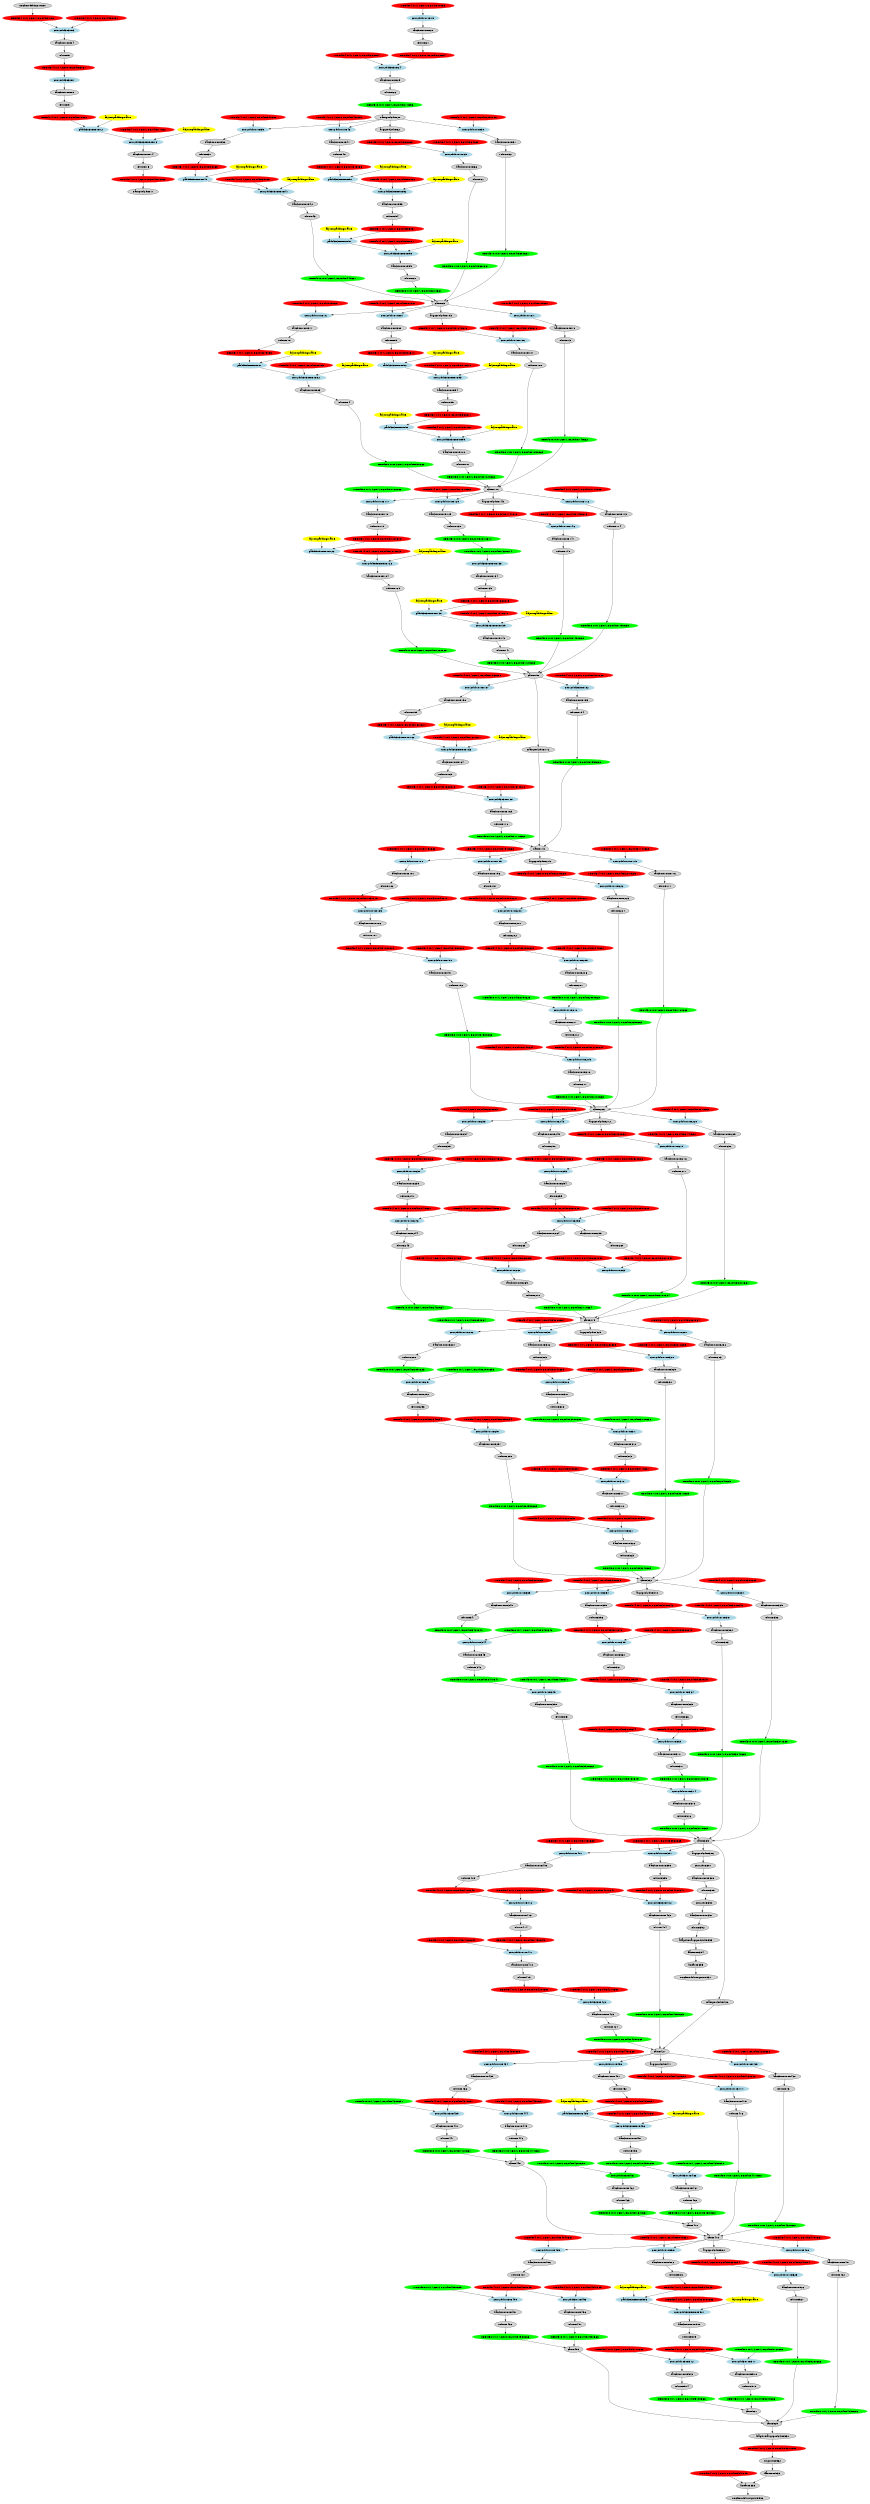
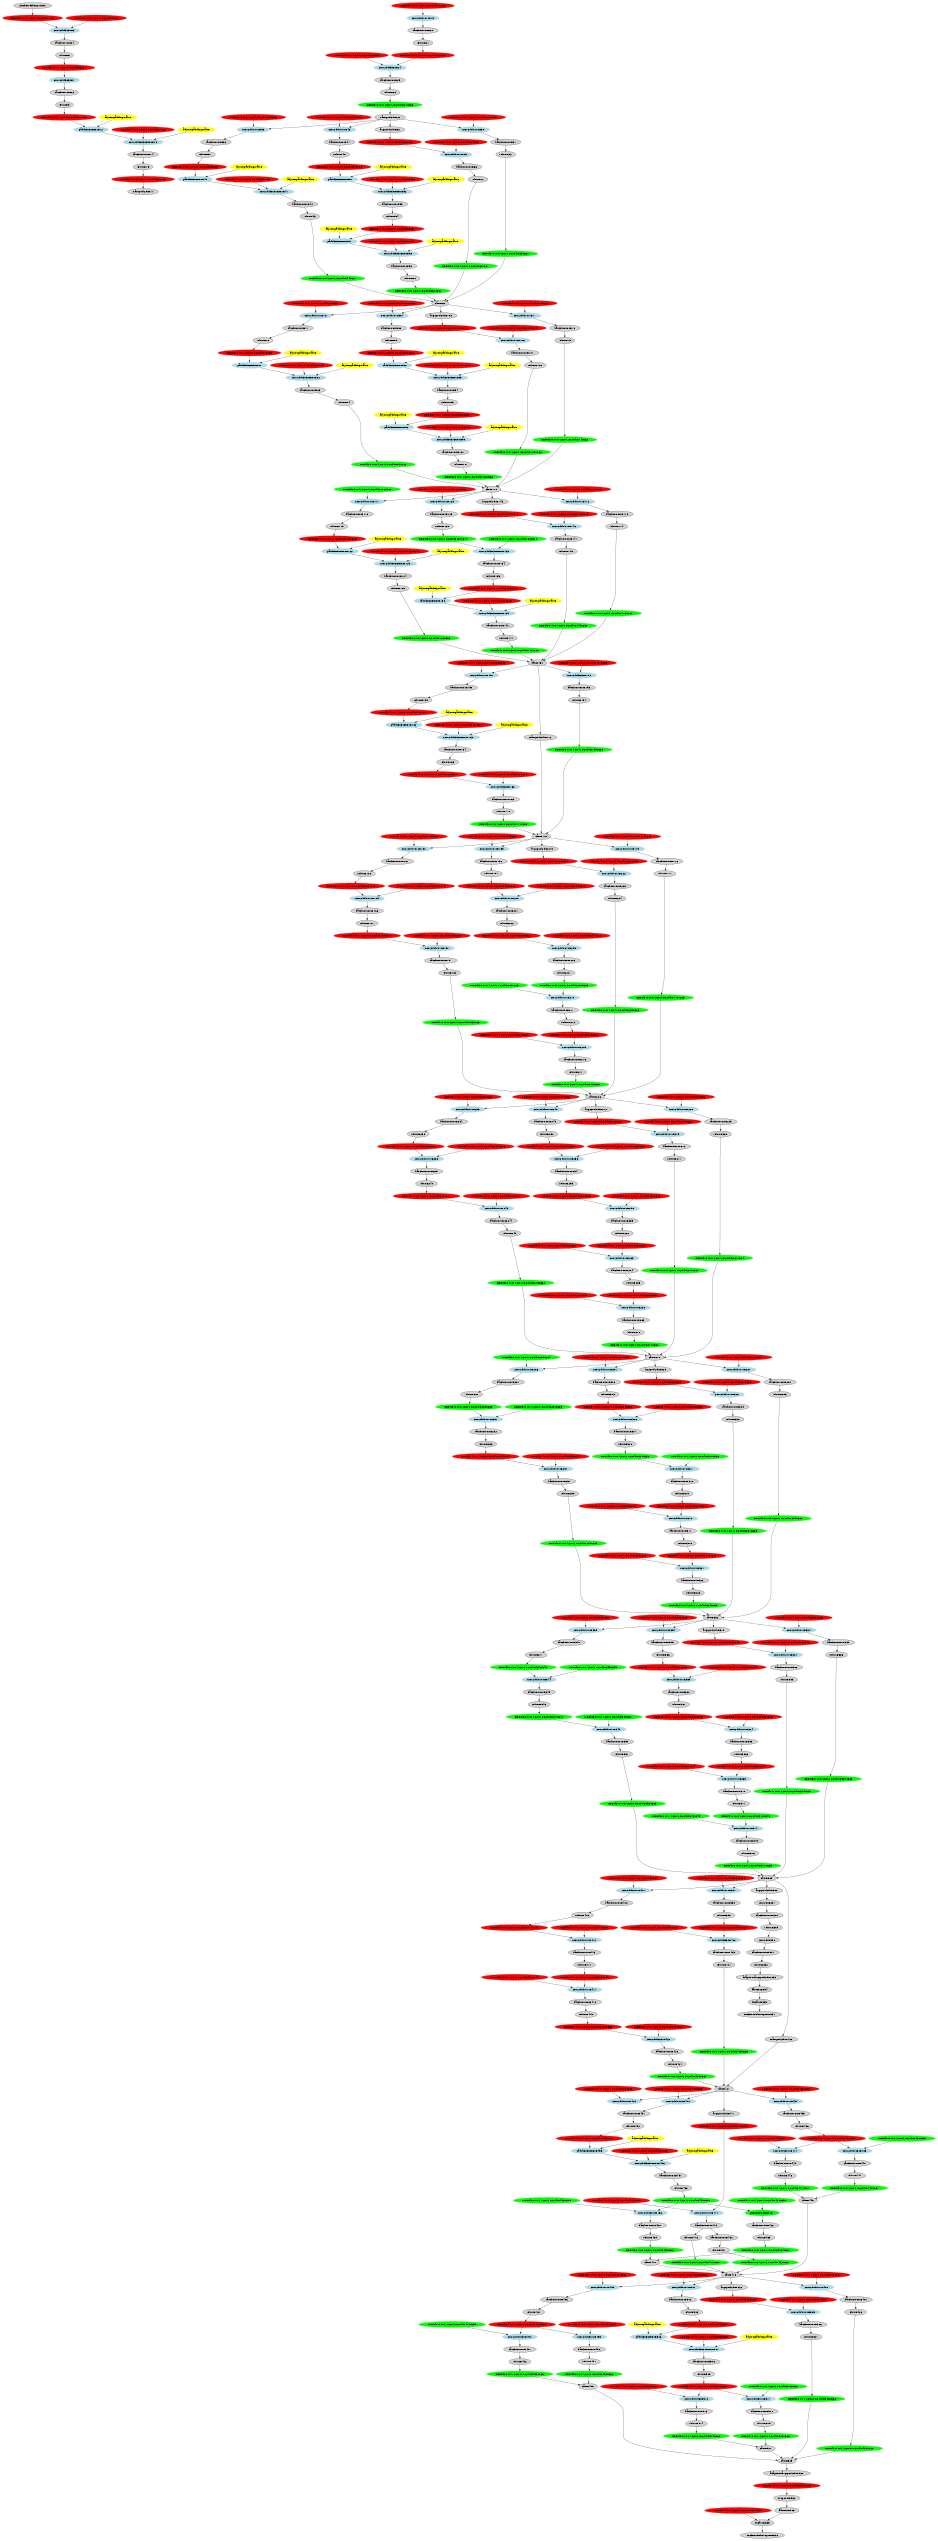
edge "AFQ_[B:8 M:A SGN:S PC:N]_#131_G14" -> "WFQ_[B:8 M:S SGN:S PC:Y]_#132_G14": now "AFQ_[B:8 M:A SGN:S PC:N]_#131_G14" -> "conv2d_k3x3_PAD_#133"
edge "conv2d_k1x7_#258" -> "batch_norm_#264": now "conv2d_k7x1_#263" -> "batch_norm_#264"
edge "conv2d_k1x1_#429" -> "batch_norm_#430": now "batch_norm_#475" -> "batch_norm_#430"
